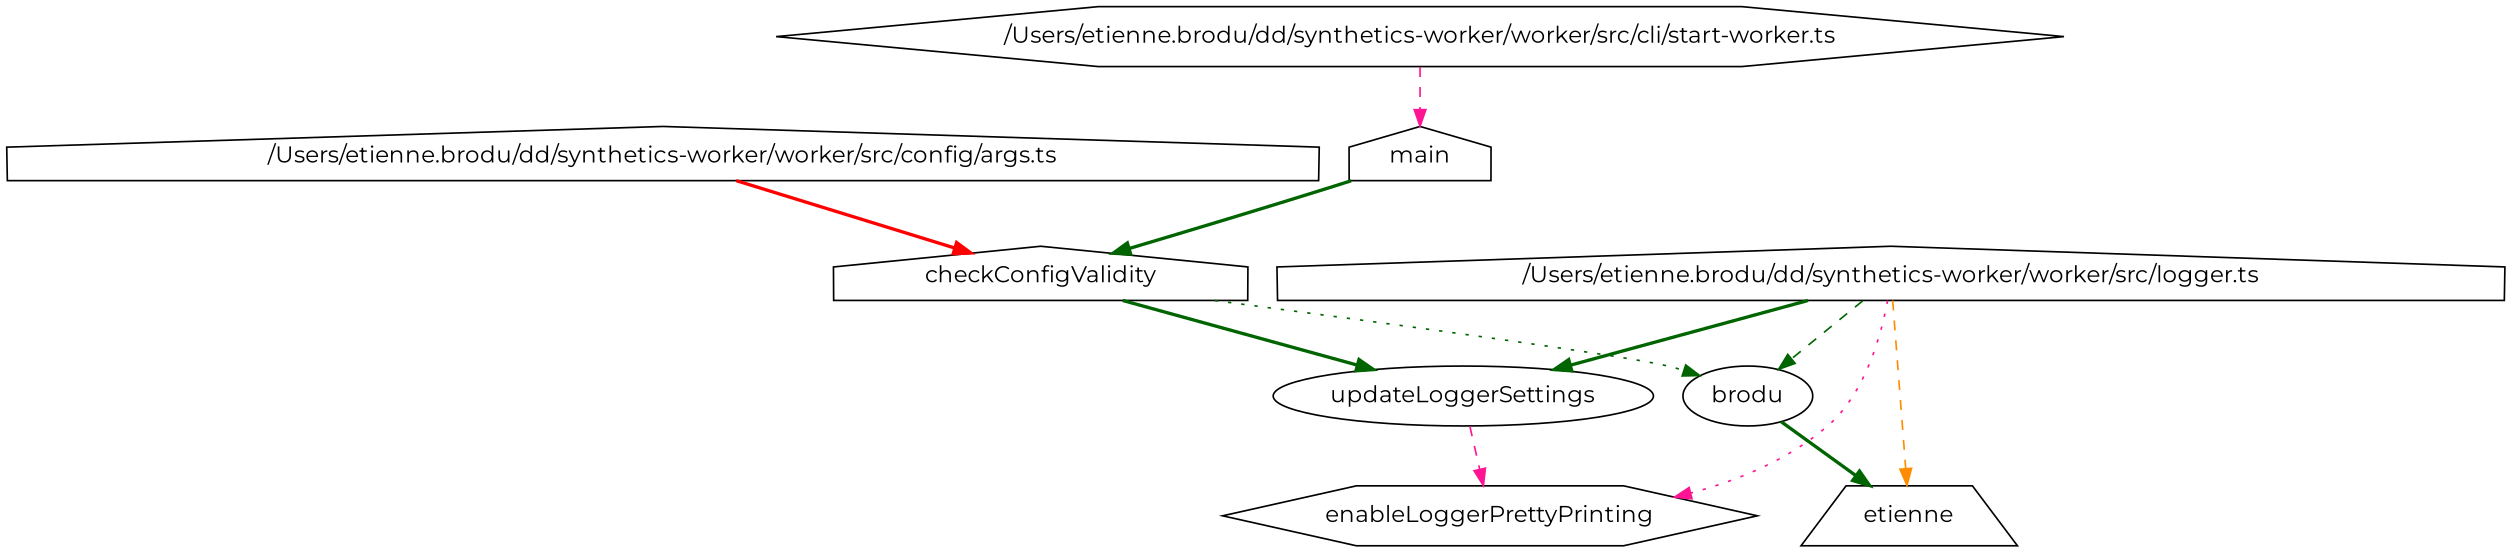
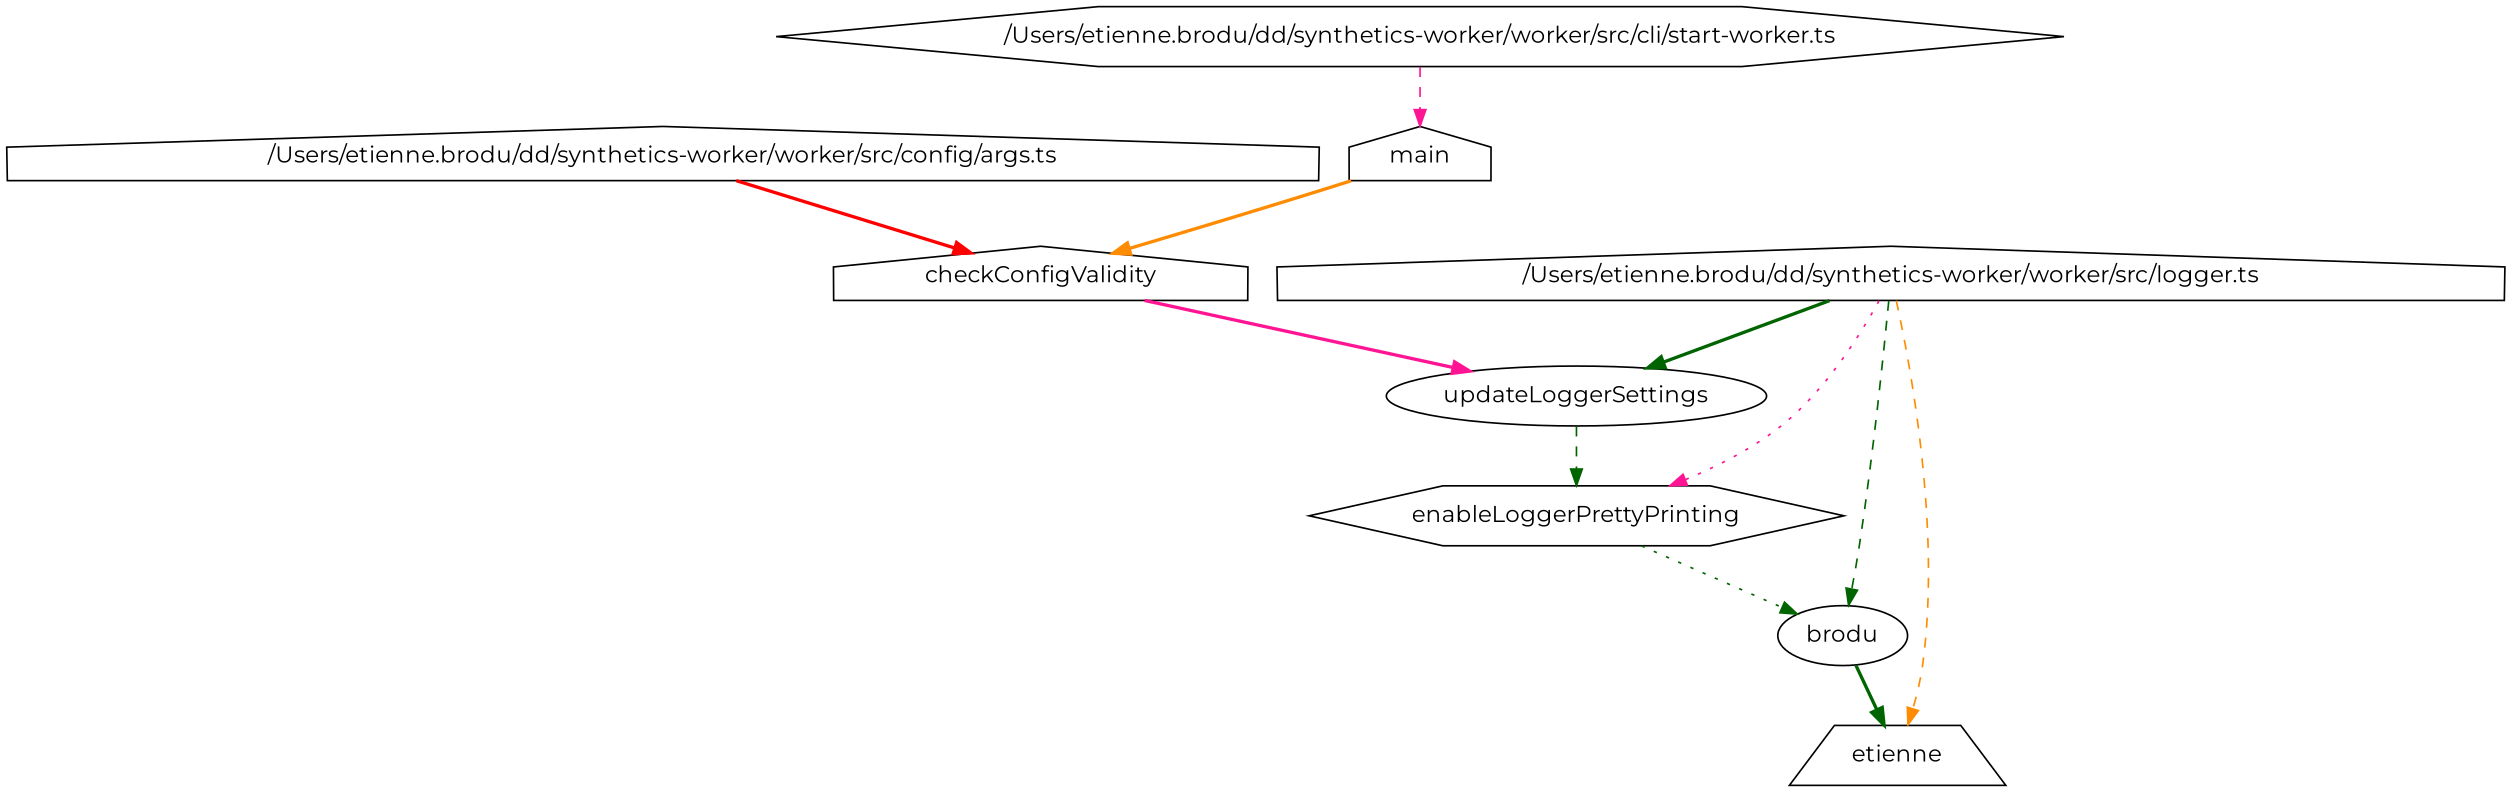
edge "main" -> "checkConfigValidity": color darkgreen -> darkorange
edge "checkConfigValidity" -> "brodu": now "enableLoggerPrettyPrinting" -> "brodu"
edge "checkConfigValidity" -> "updateLoggerSettings": color darkgreen -> deeppink
edge "updateLoggerSettings" -> "enableLoggerPrettyPrinting": color deeppink -> darkgreen
